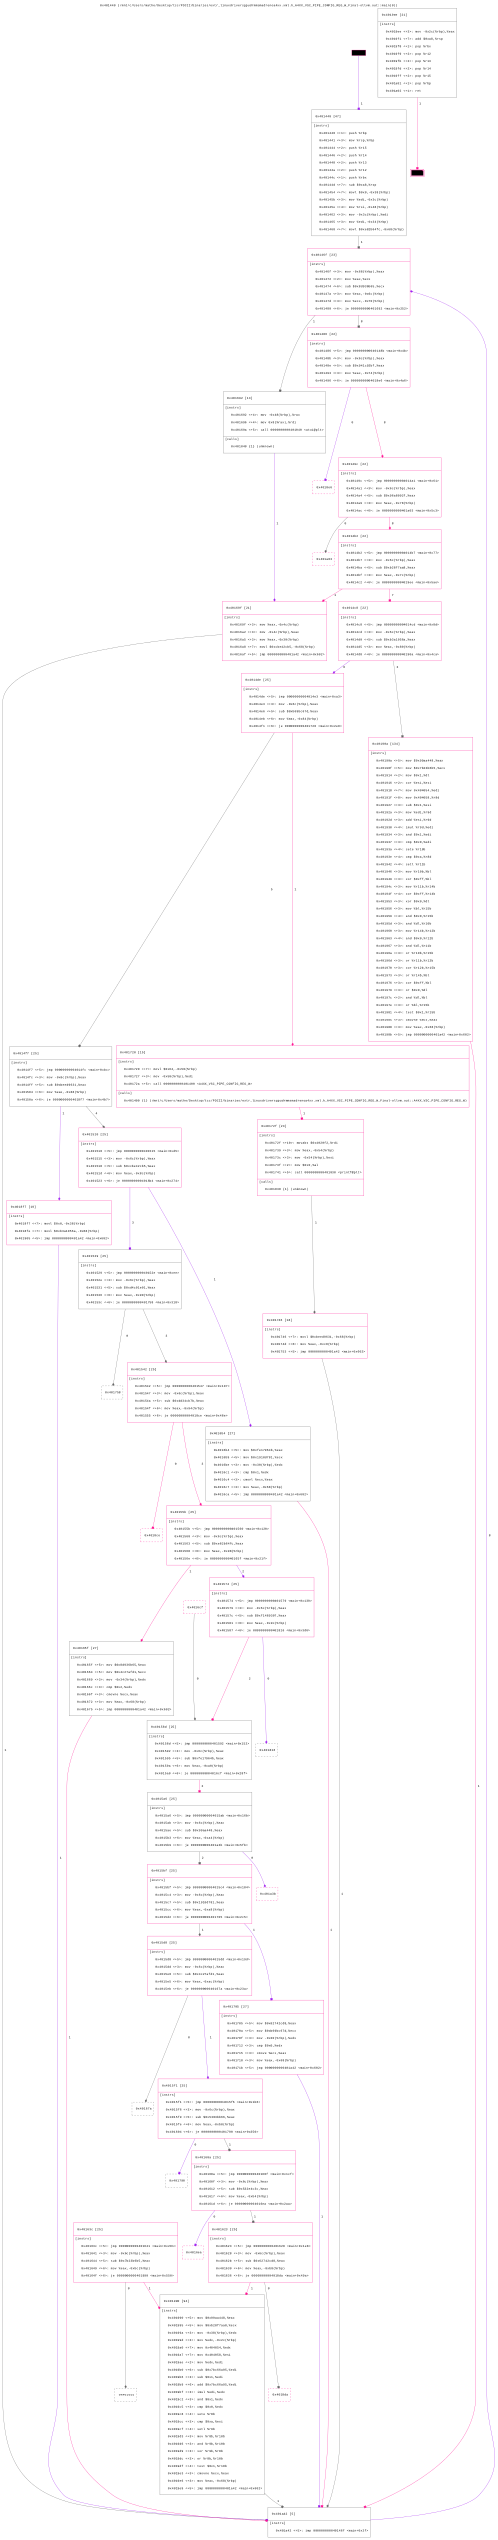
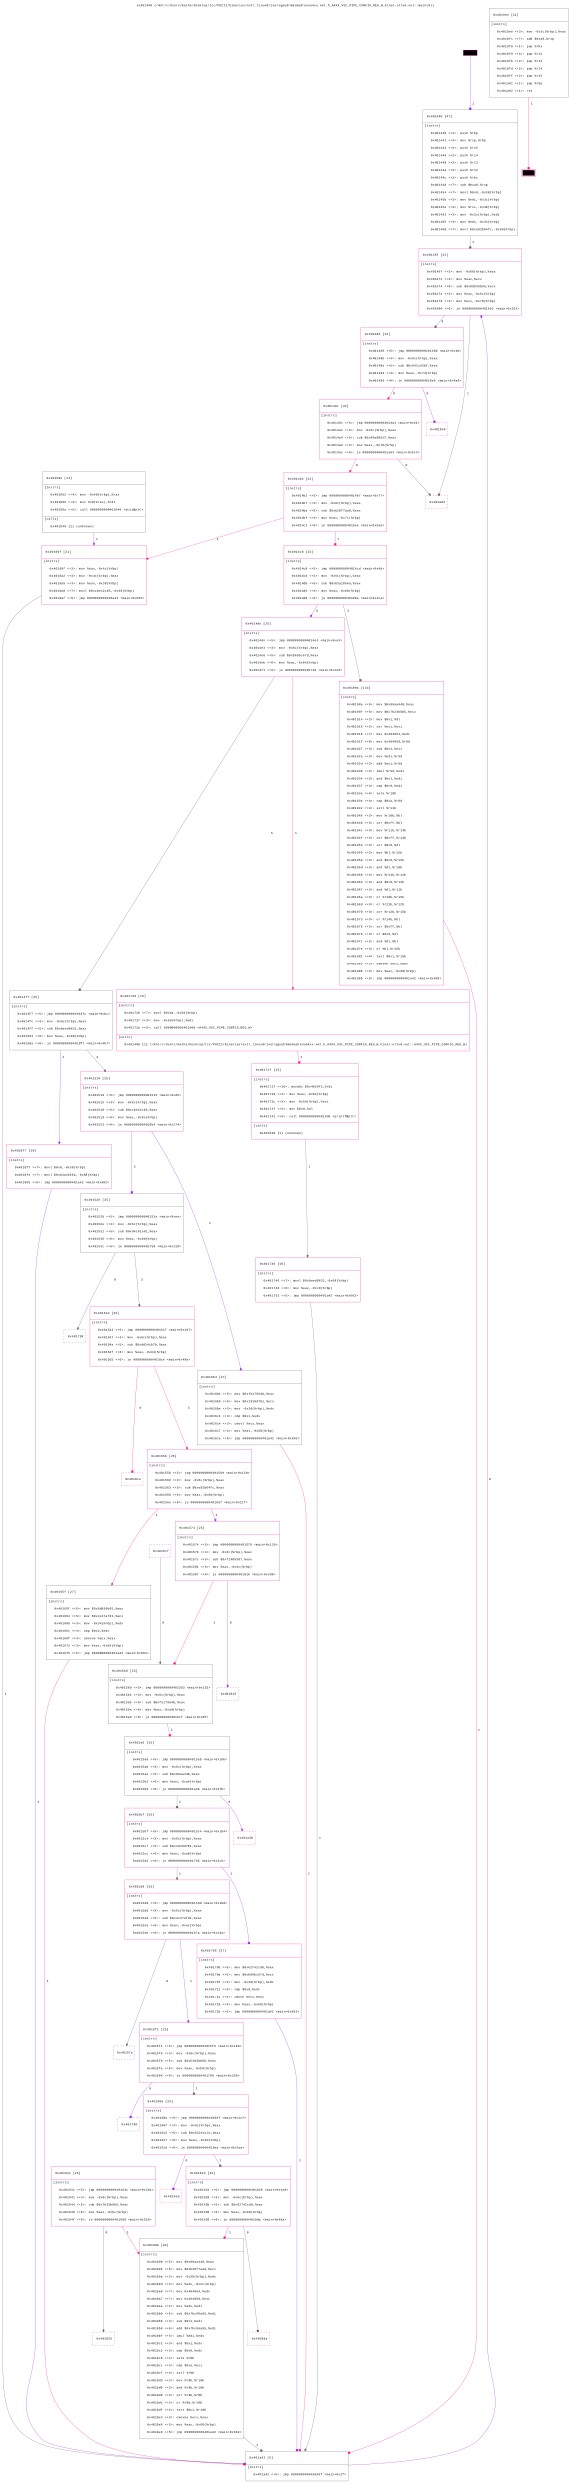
edge "0x40146f [23]" -> "0x401692 [13]": now "0x40146f [23]" -> "0x401a03"
